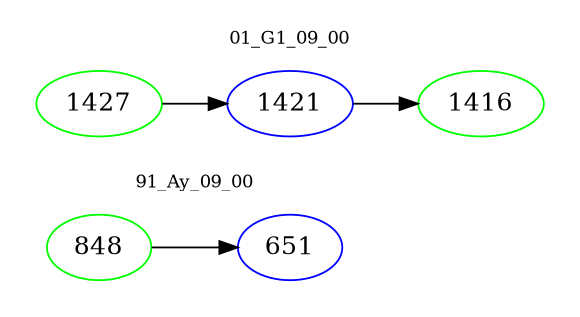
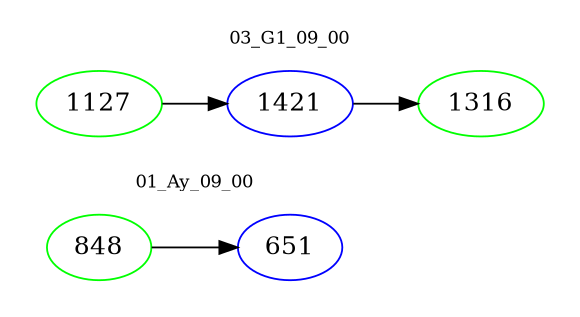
cluster "01_G1_09_00": label "01_G1_09_00" -> "03_G1_09_00"
node "1427": label "1427" -> "1127"
node "1416": label "1416" -> "1316"
cluster "91_Ay_09_00": label "91_Ay_09_00" -> "01_Ay_09_00"
